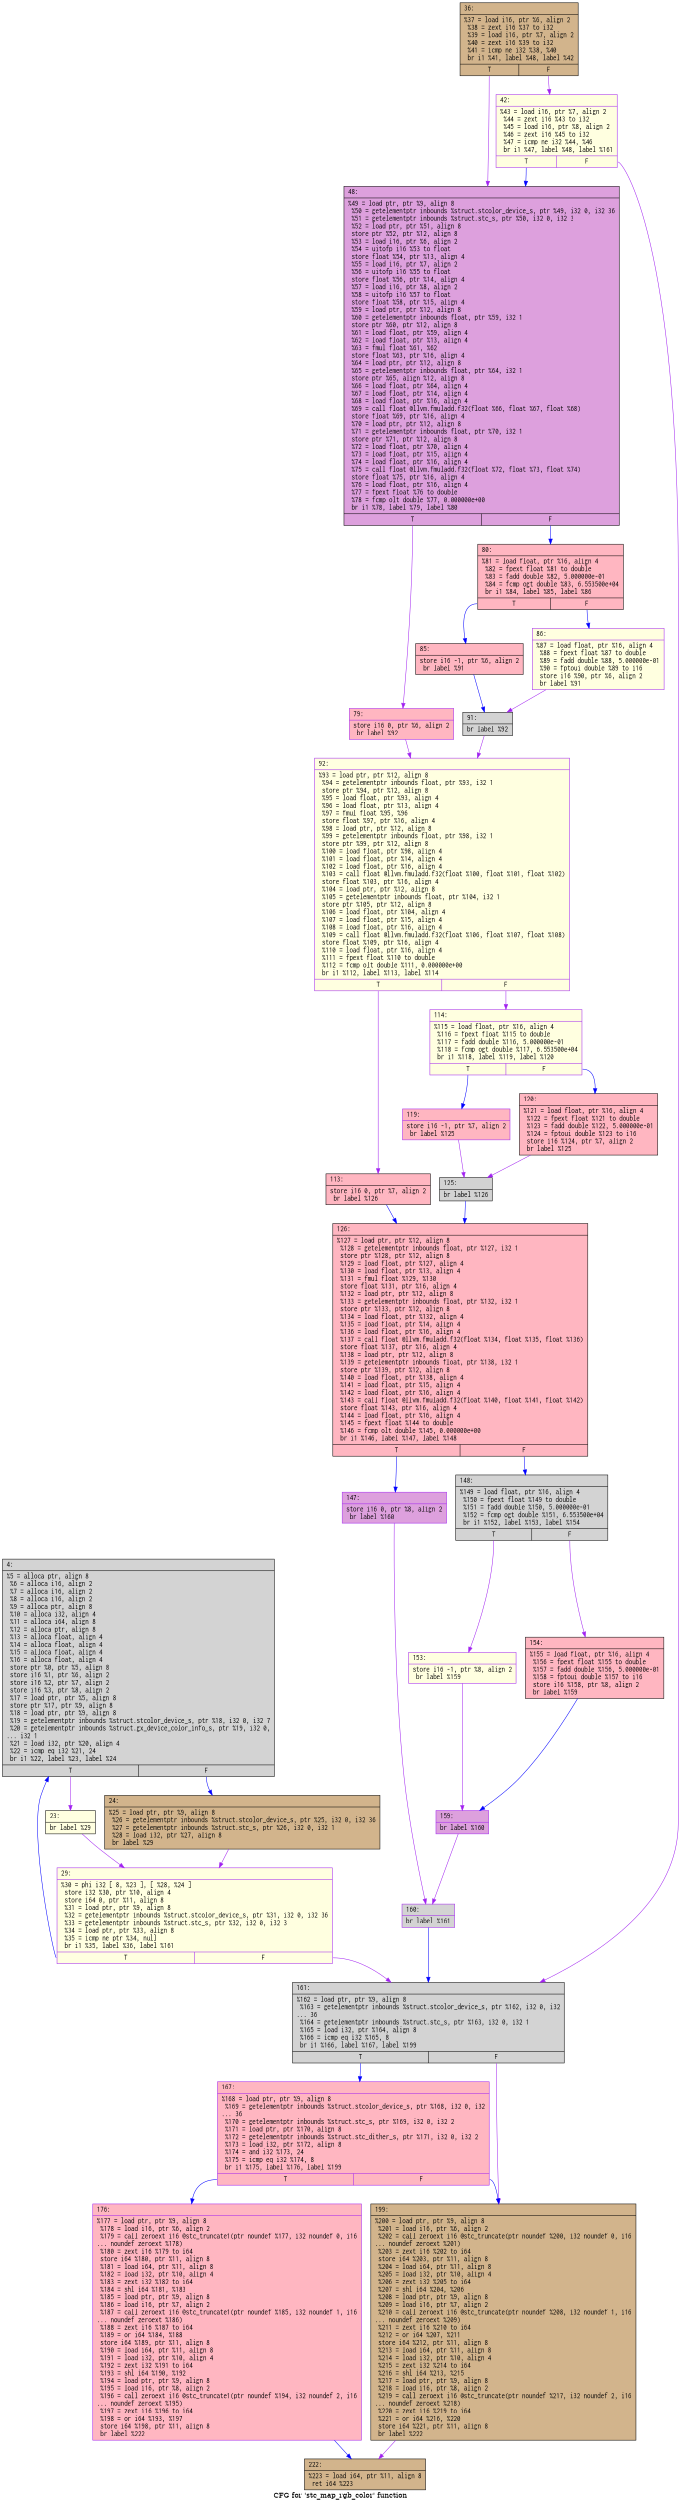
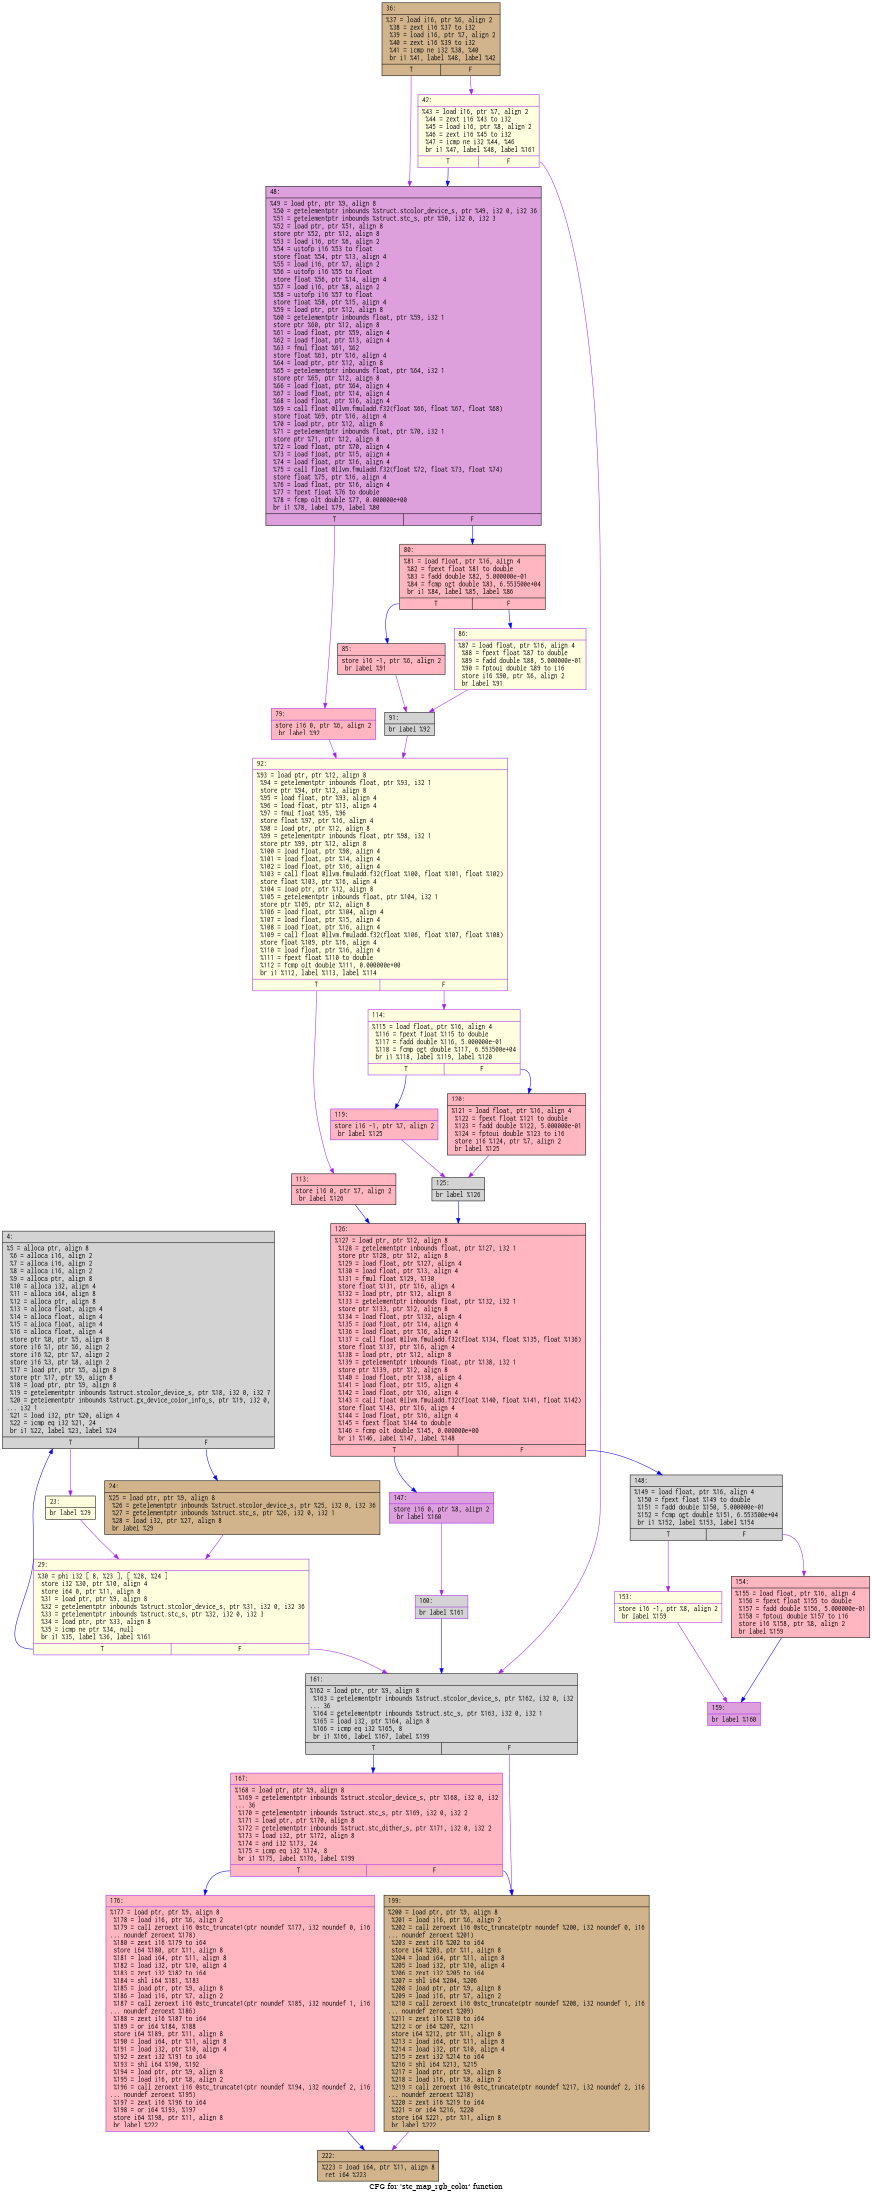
node "48:": text "store ptr %65, align %12, align 8" -> "store ptr %65, ptr %12, align 8"
edge "85:" -> "91:": color blue -> purple
edge "159:" -> "160:": removed
